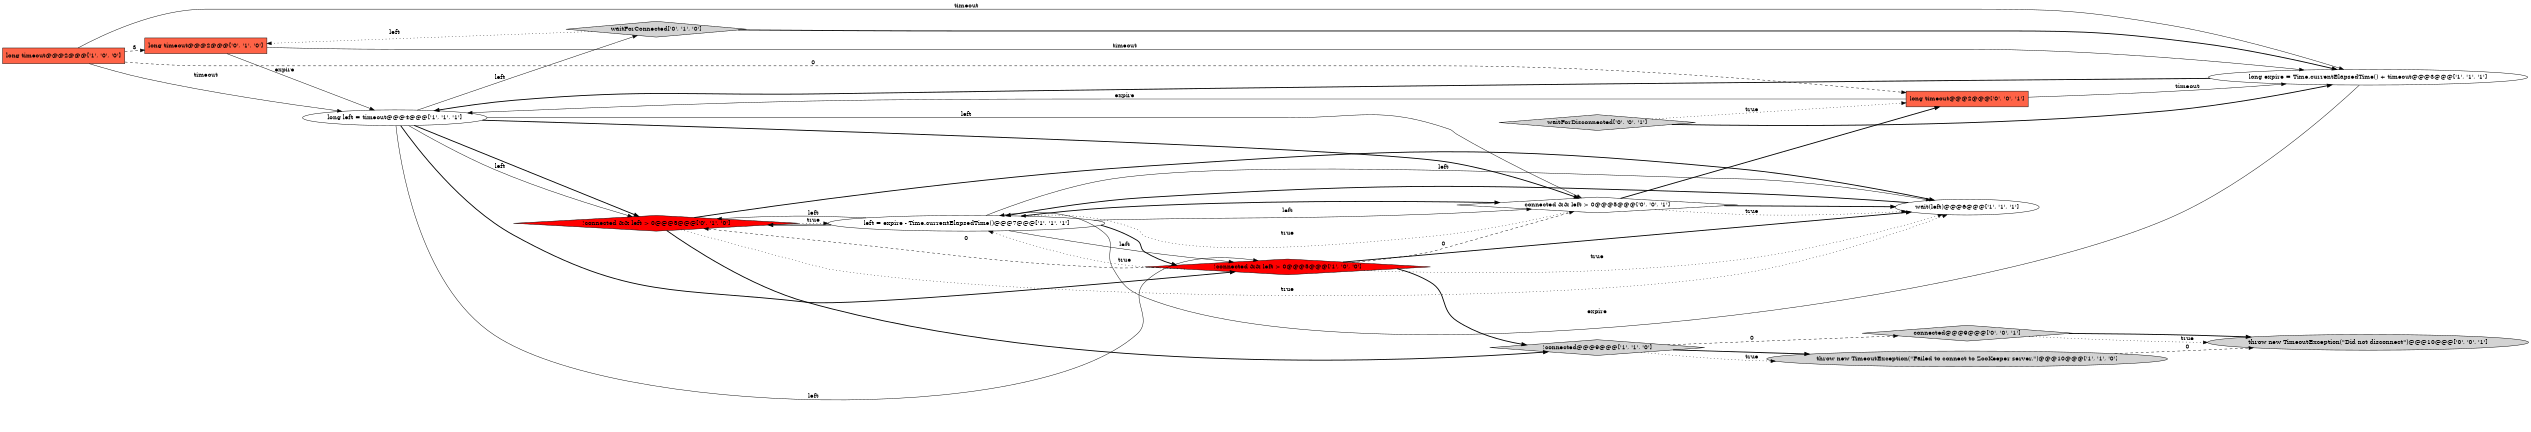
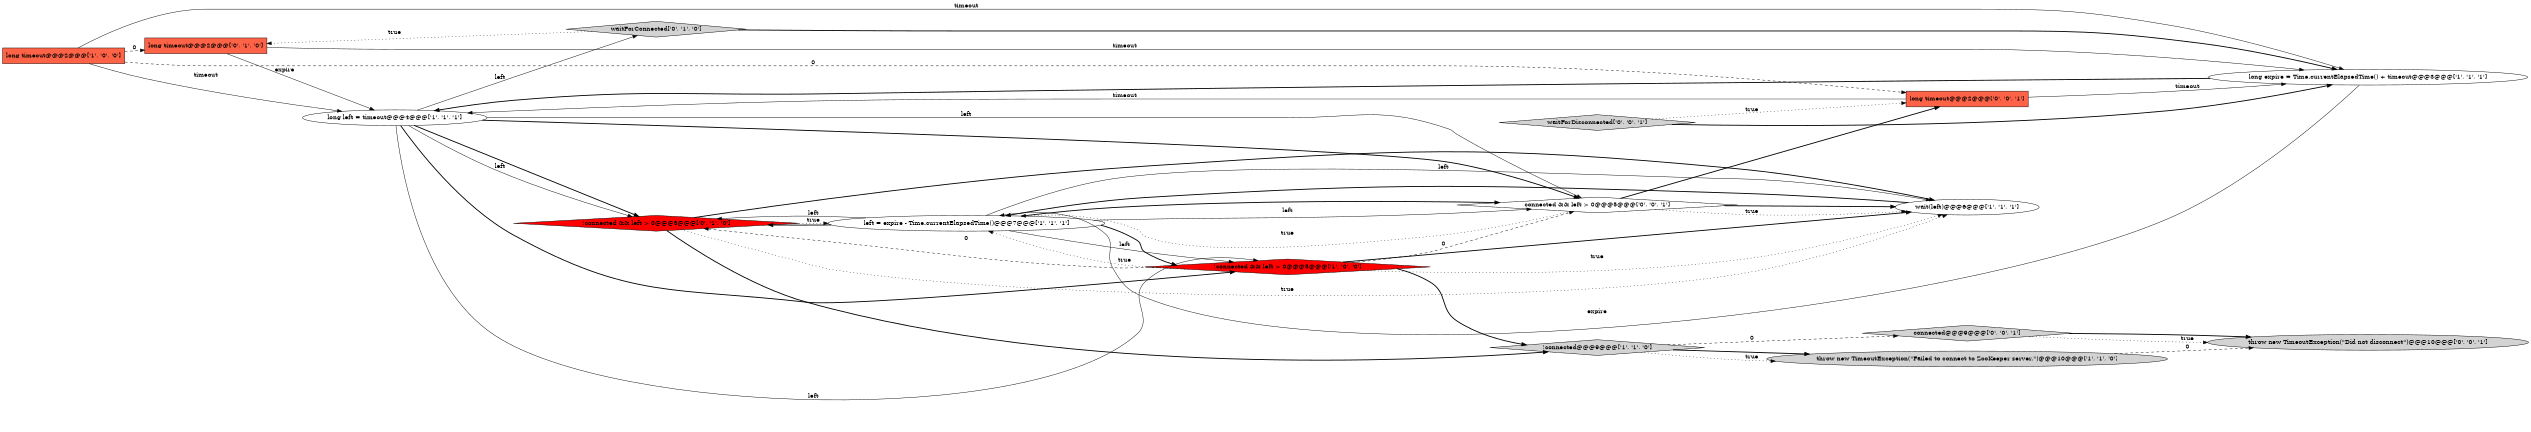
edge "waitForConnected['0', '1', '0']" -> "long timeout@@@2@@@['0', '1', '0']": label "left" -> "true"
edge "long timeout@@@2@@@['1', '0', '0']" -> "long timeout@@@2@@@['0', '1', '0']": label "3" -> "0"
edge "long timeout@@@2@@@['0', '0', '1']" -> "long left = timeout@@@4@@@['1', '1', '1']": label "expire" -> "timeout"
